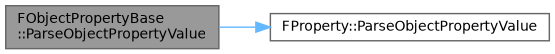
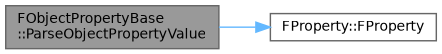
node "FProperty::ParseObjectPropertyValue": label "FProperty::ParseObjectPropertyValue" -> "FProperty::FProperty"
